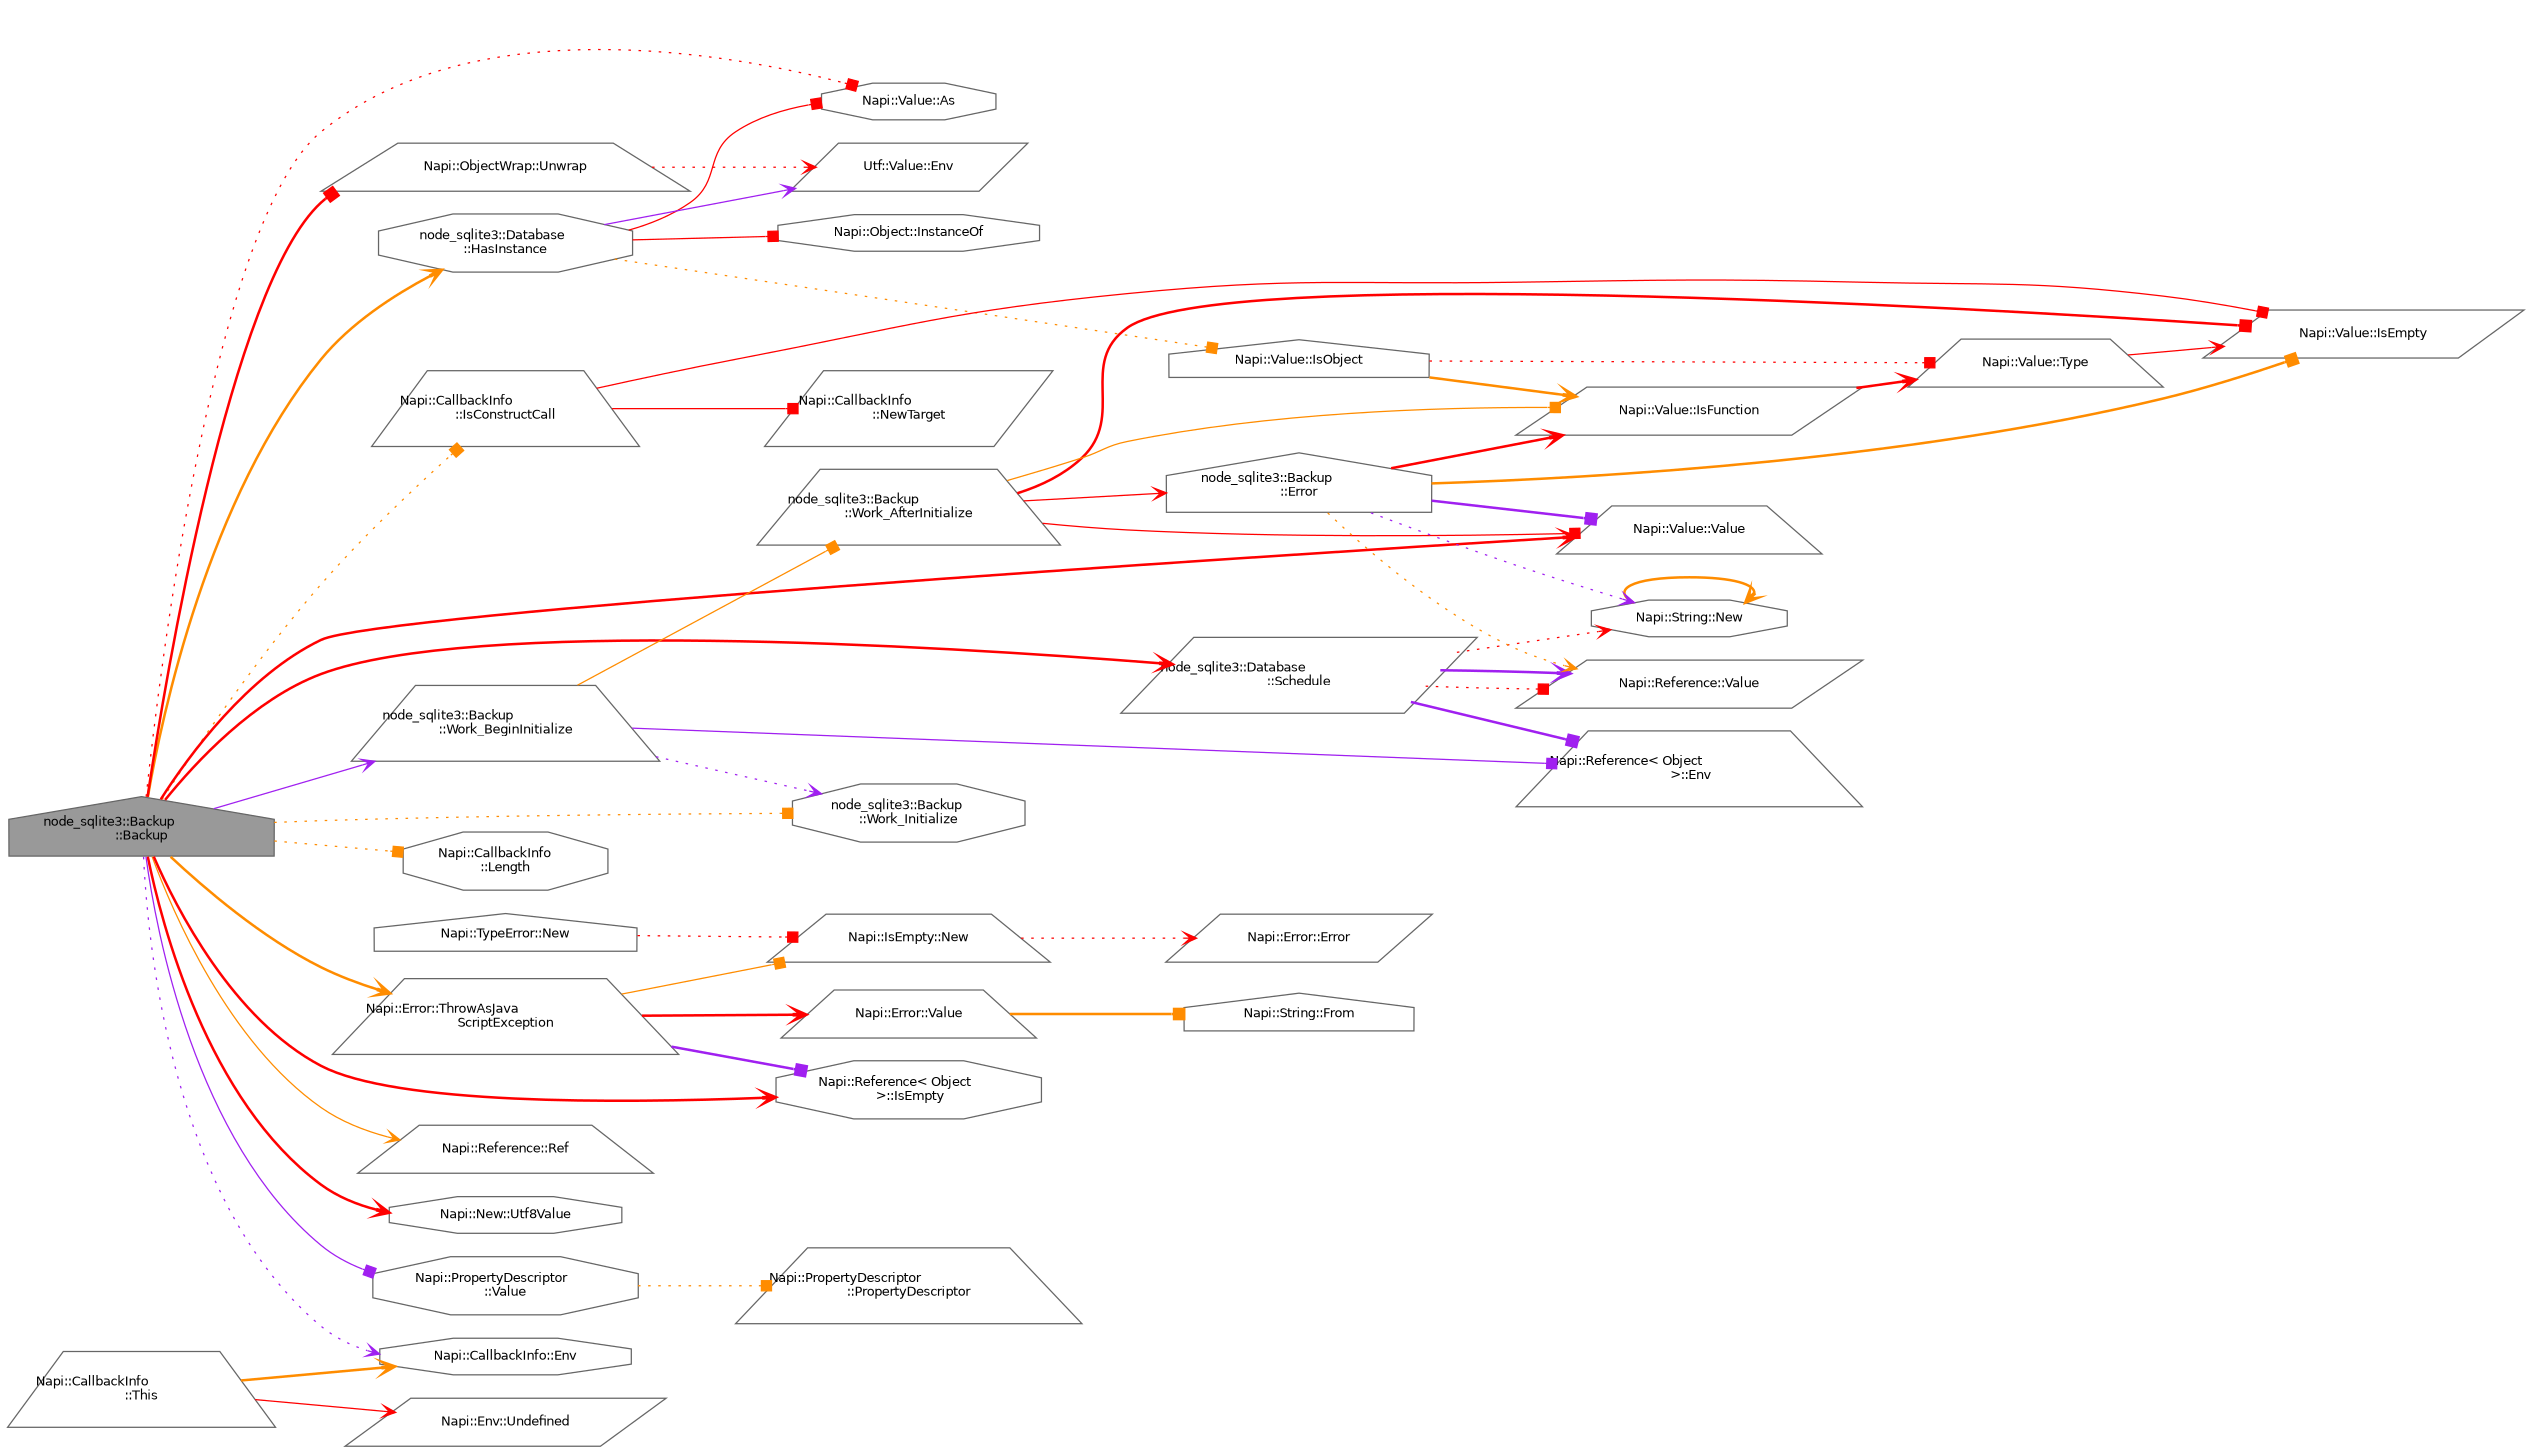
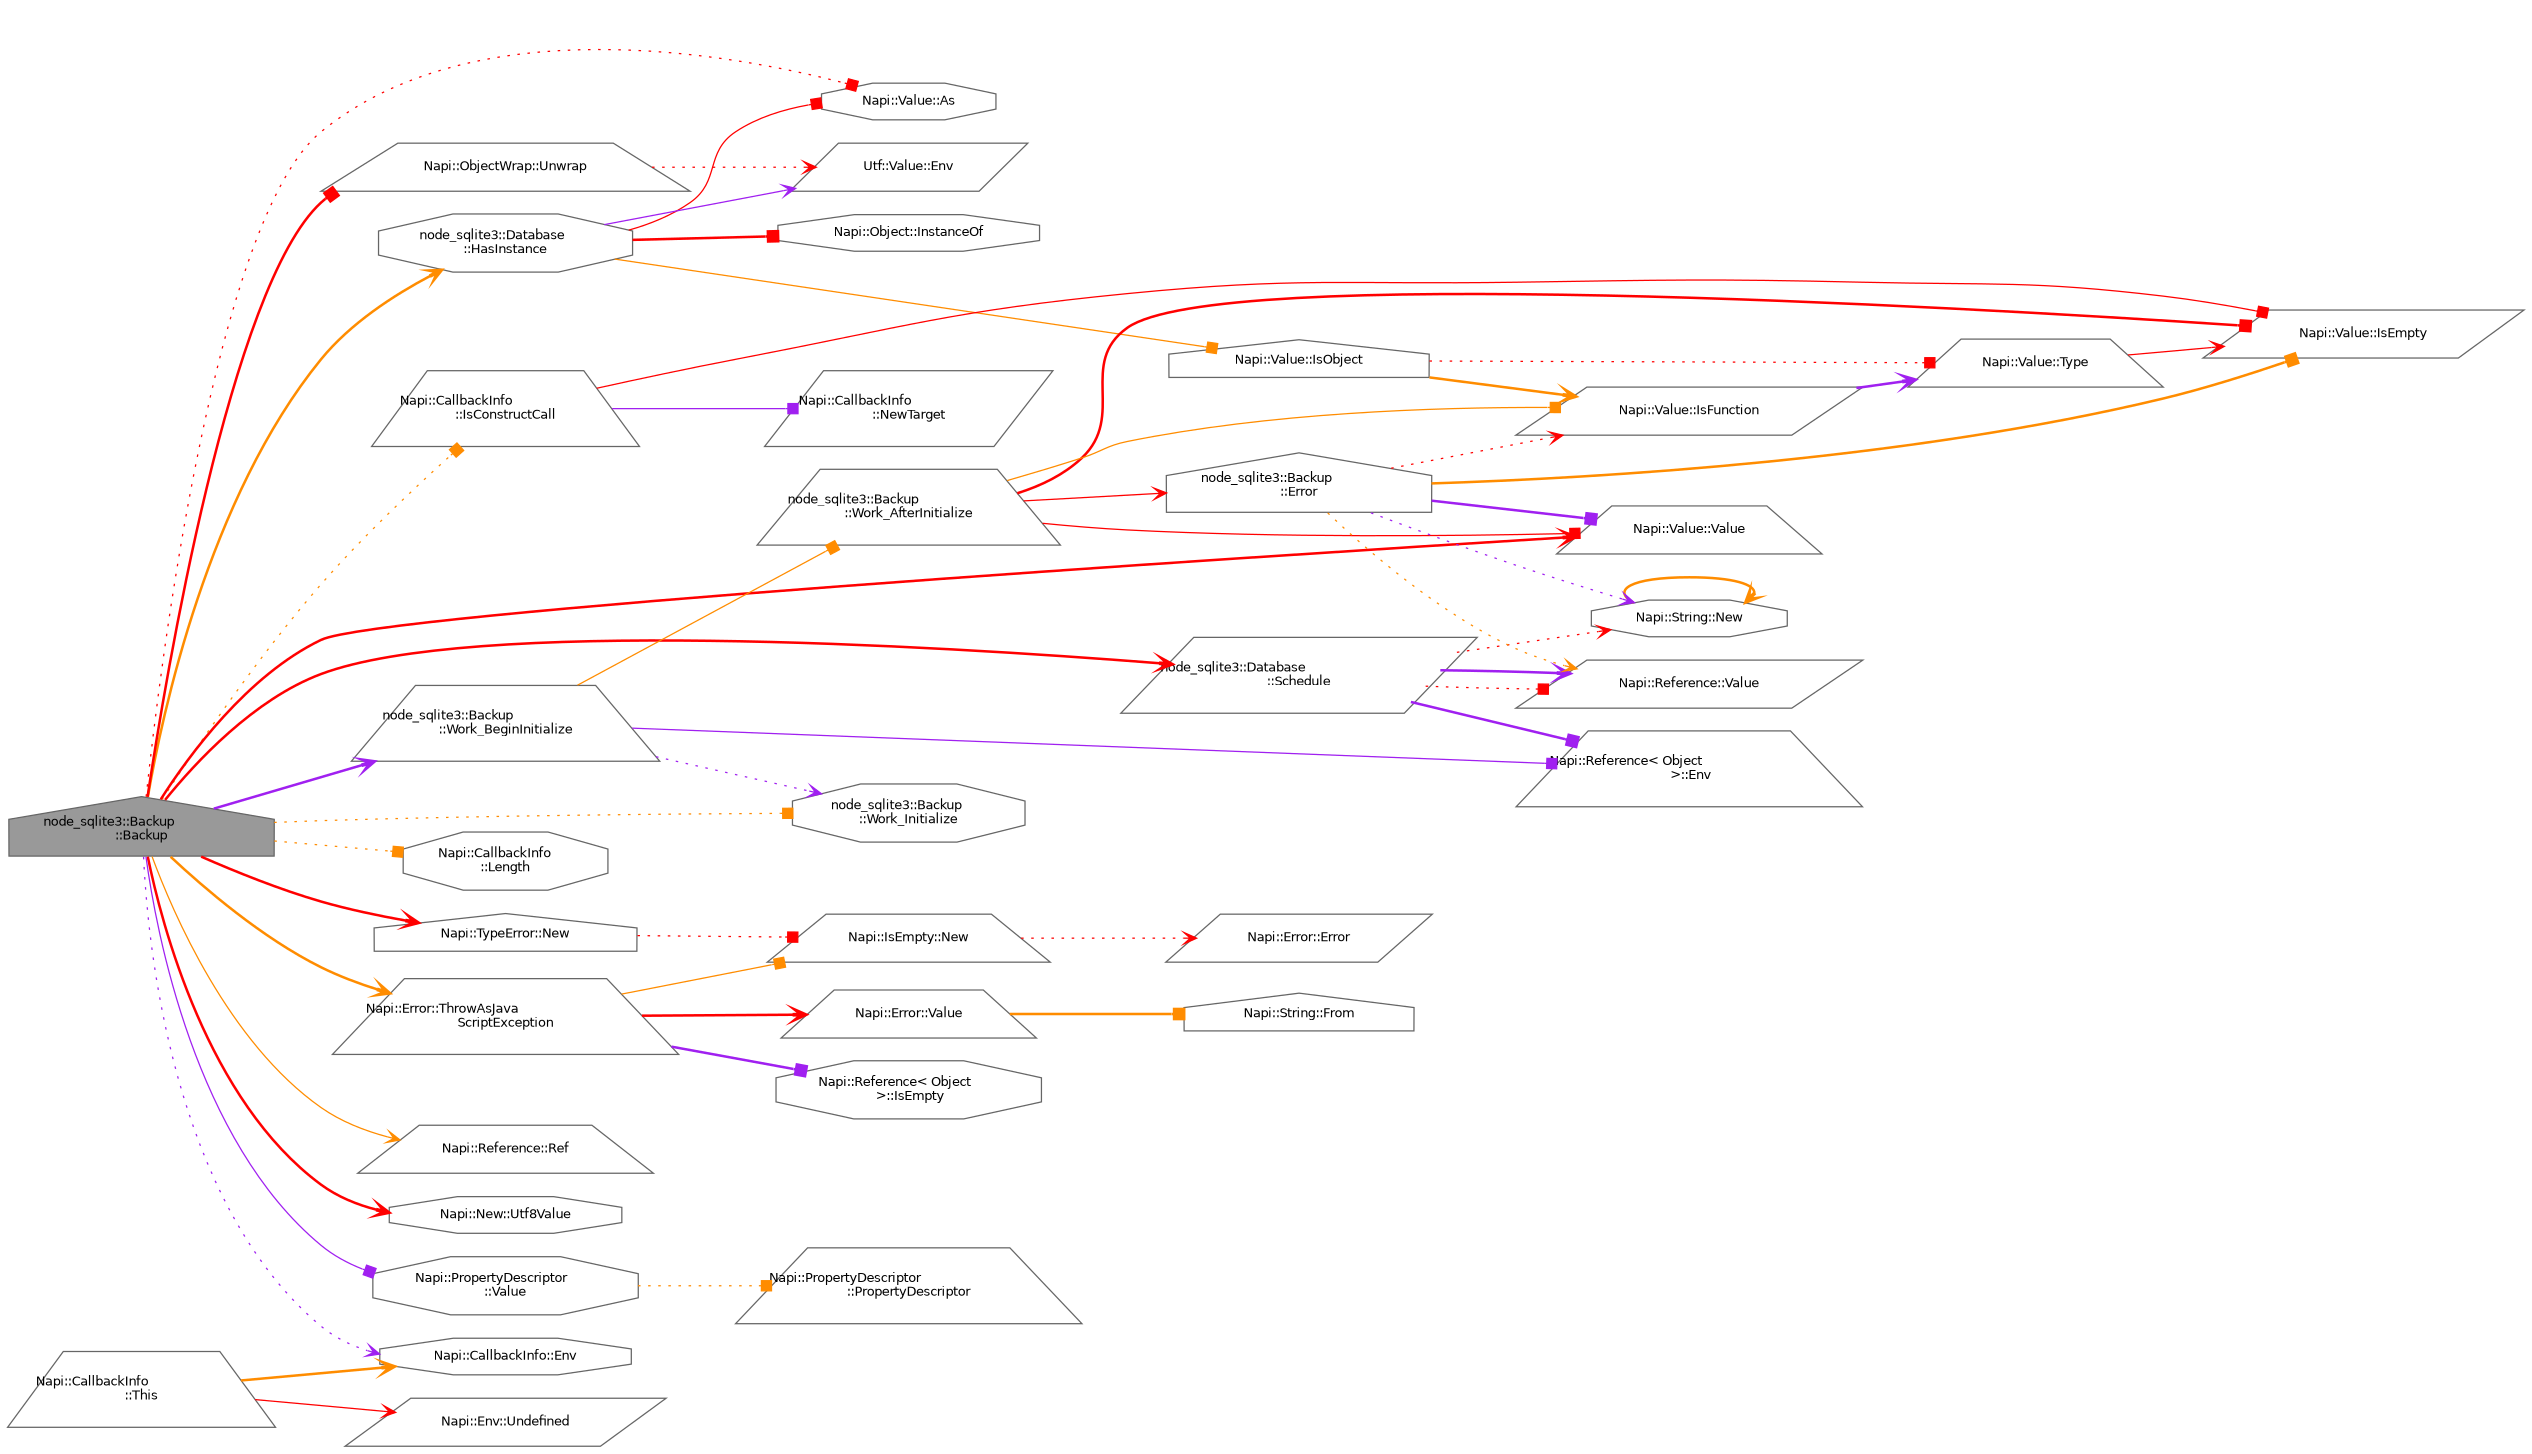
edge "node_sqlite3::Database ::HasInstance" -> "Napi::Object::InstanceOf": style solid -> bold
edge "node_sqlite3::Database ::HasInstance" -> "Napi::Value::IsObject": style dotted -> solid
edge "Napi::Value::IsFunction" -> "Napi::Value::Type": color red -> purple
edge "Napi::CallbackInfo ::IsConstructCall" -> "Napi::CallbackInfo ::NewTarget": color red -> purple
edge "node_sqlite3::Backup ::Error" -> "Napi::Value::IsFunction": style bold -> dotted
edge "node_sqlite3::Backup ::Backup" -> "node_sqlite3::Backup ::Work_BeginInitialize": style solid -> bold
edge "node_sqlite3::Backup ::Backup" -> "Napi::Reference< Object >::IsEmpty": now "node_sqlite3::Backup ::Backup" -> "Napi::TypeError::New"
